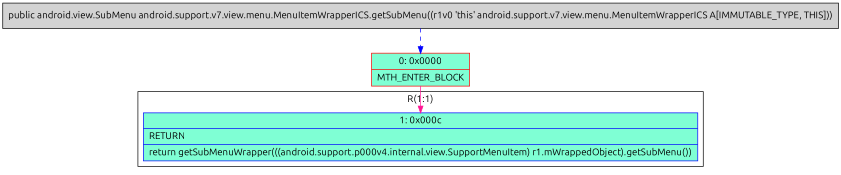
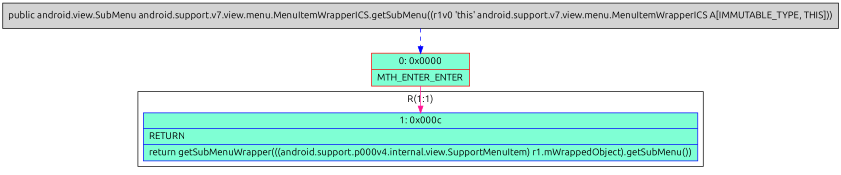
node "0: 0x0000": text "MTH_ENTER_BLOCK" -> "MTH_ENTER_ENTER"
